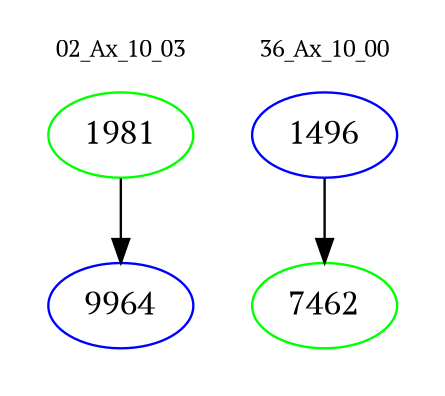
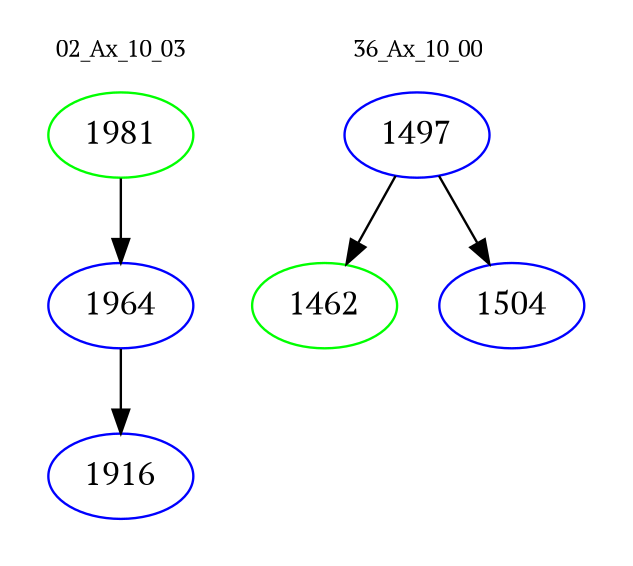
node "1496": label "1496" -> "1497"
node "9964": label "9964" -> "1964"
node "7462": label "7462" -> "1462"
node "1504": added
node "1916": added
